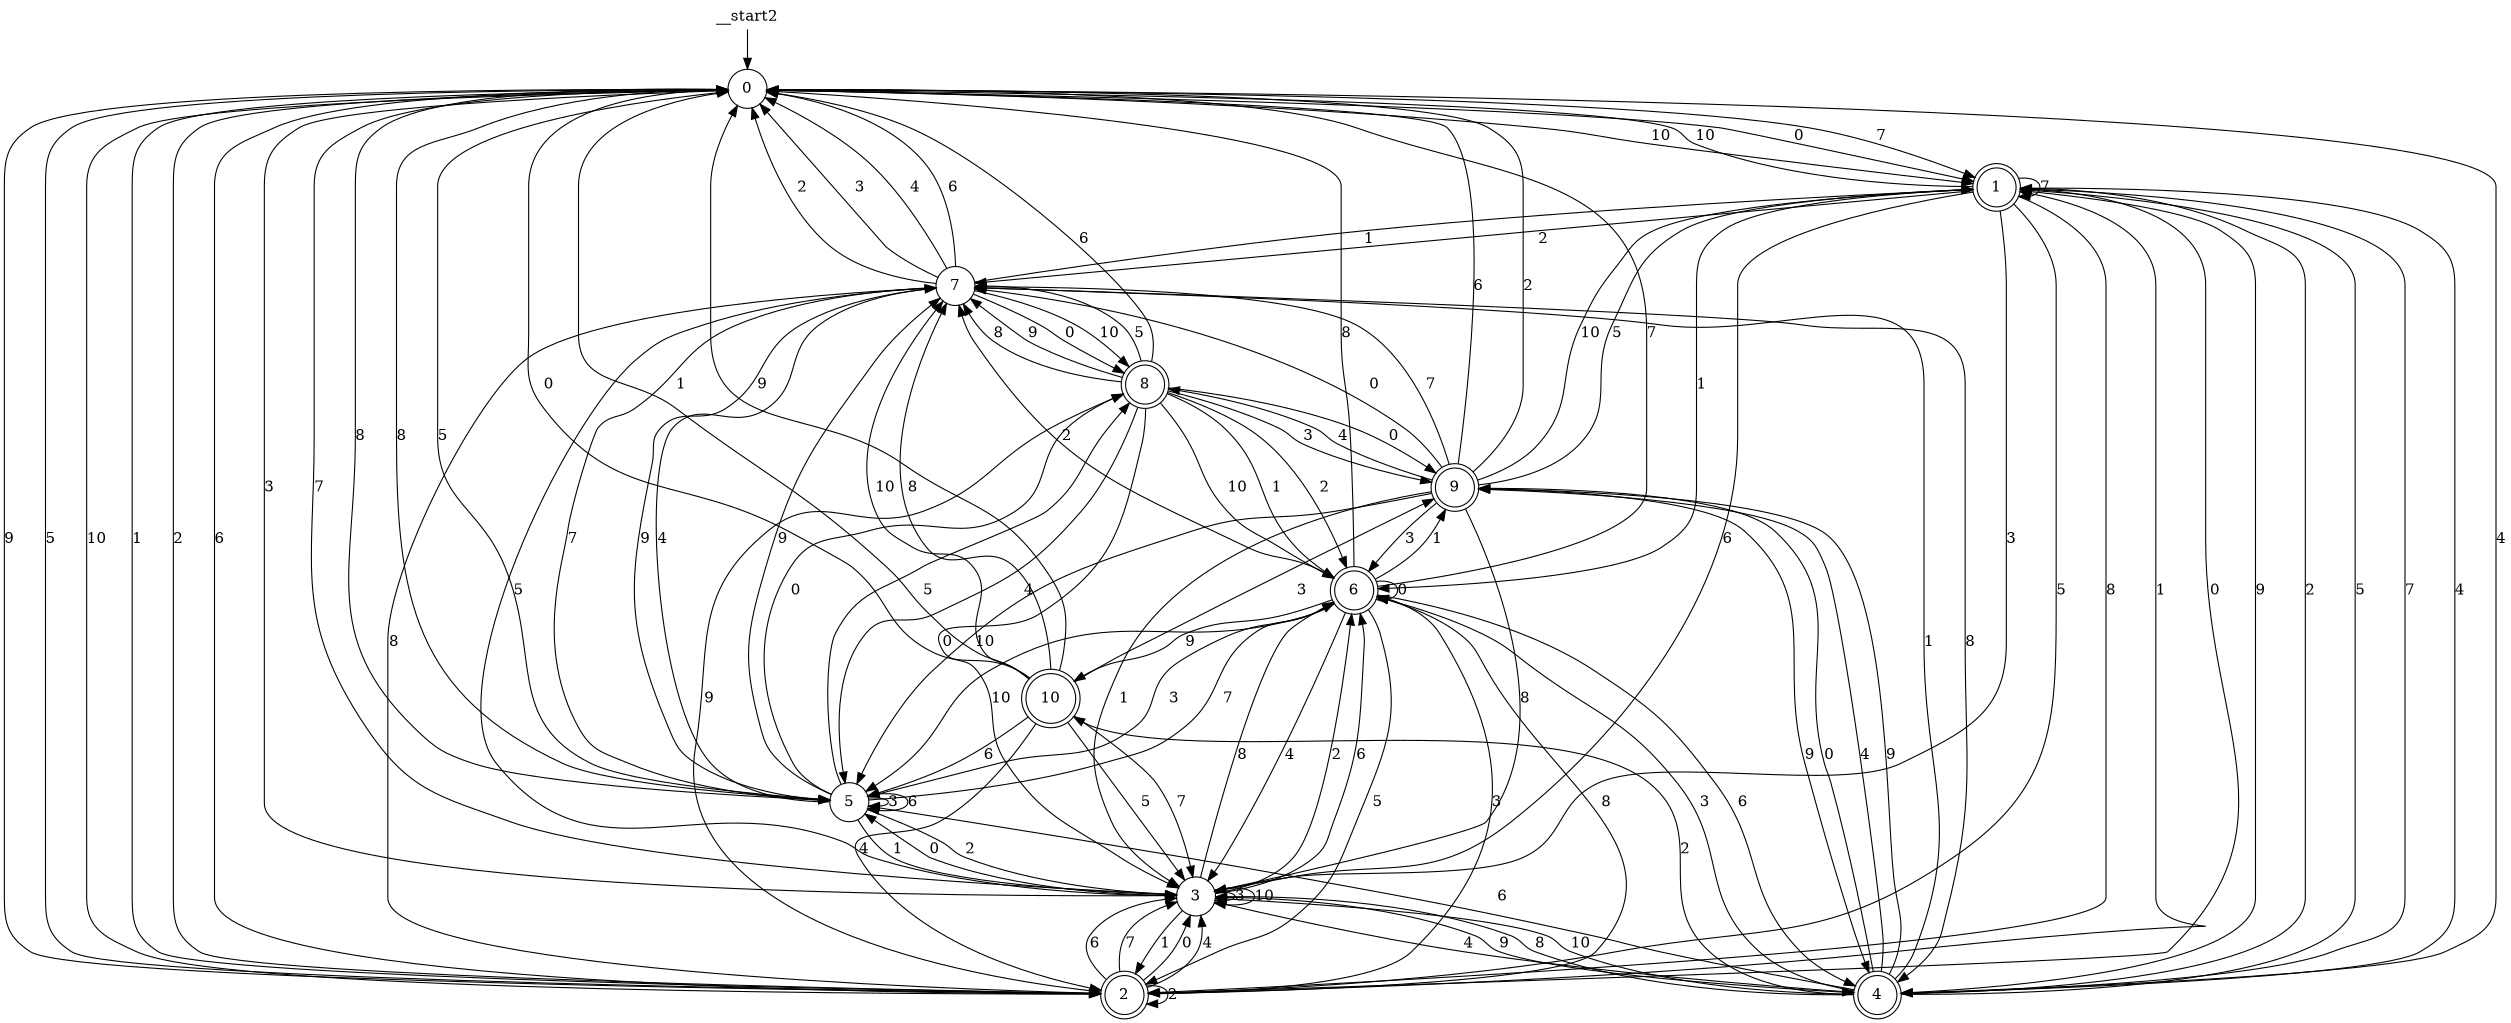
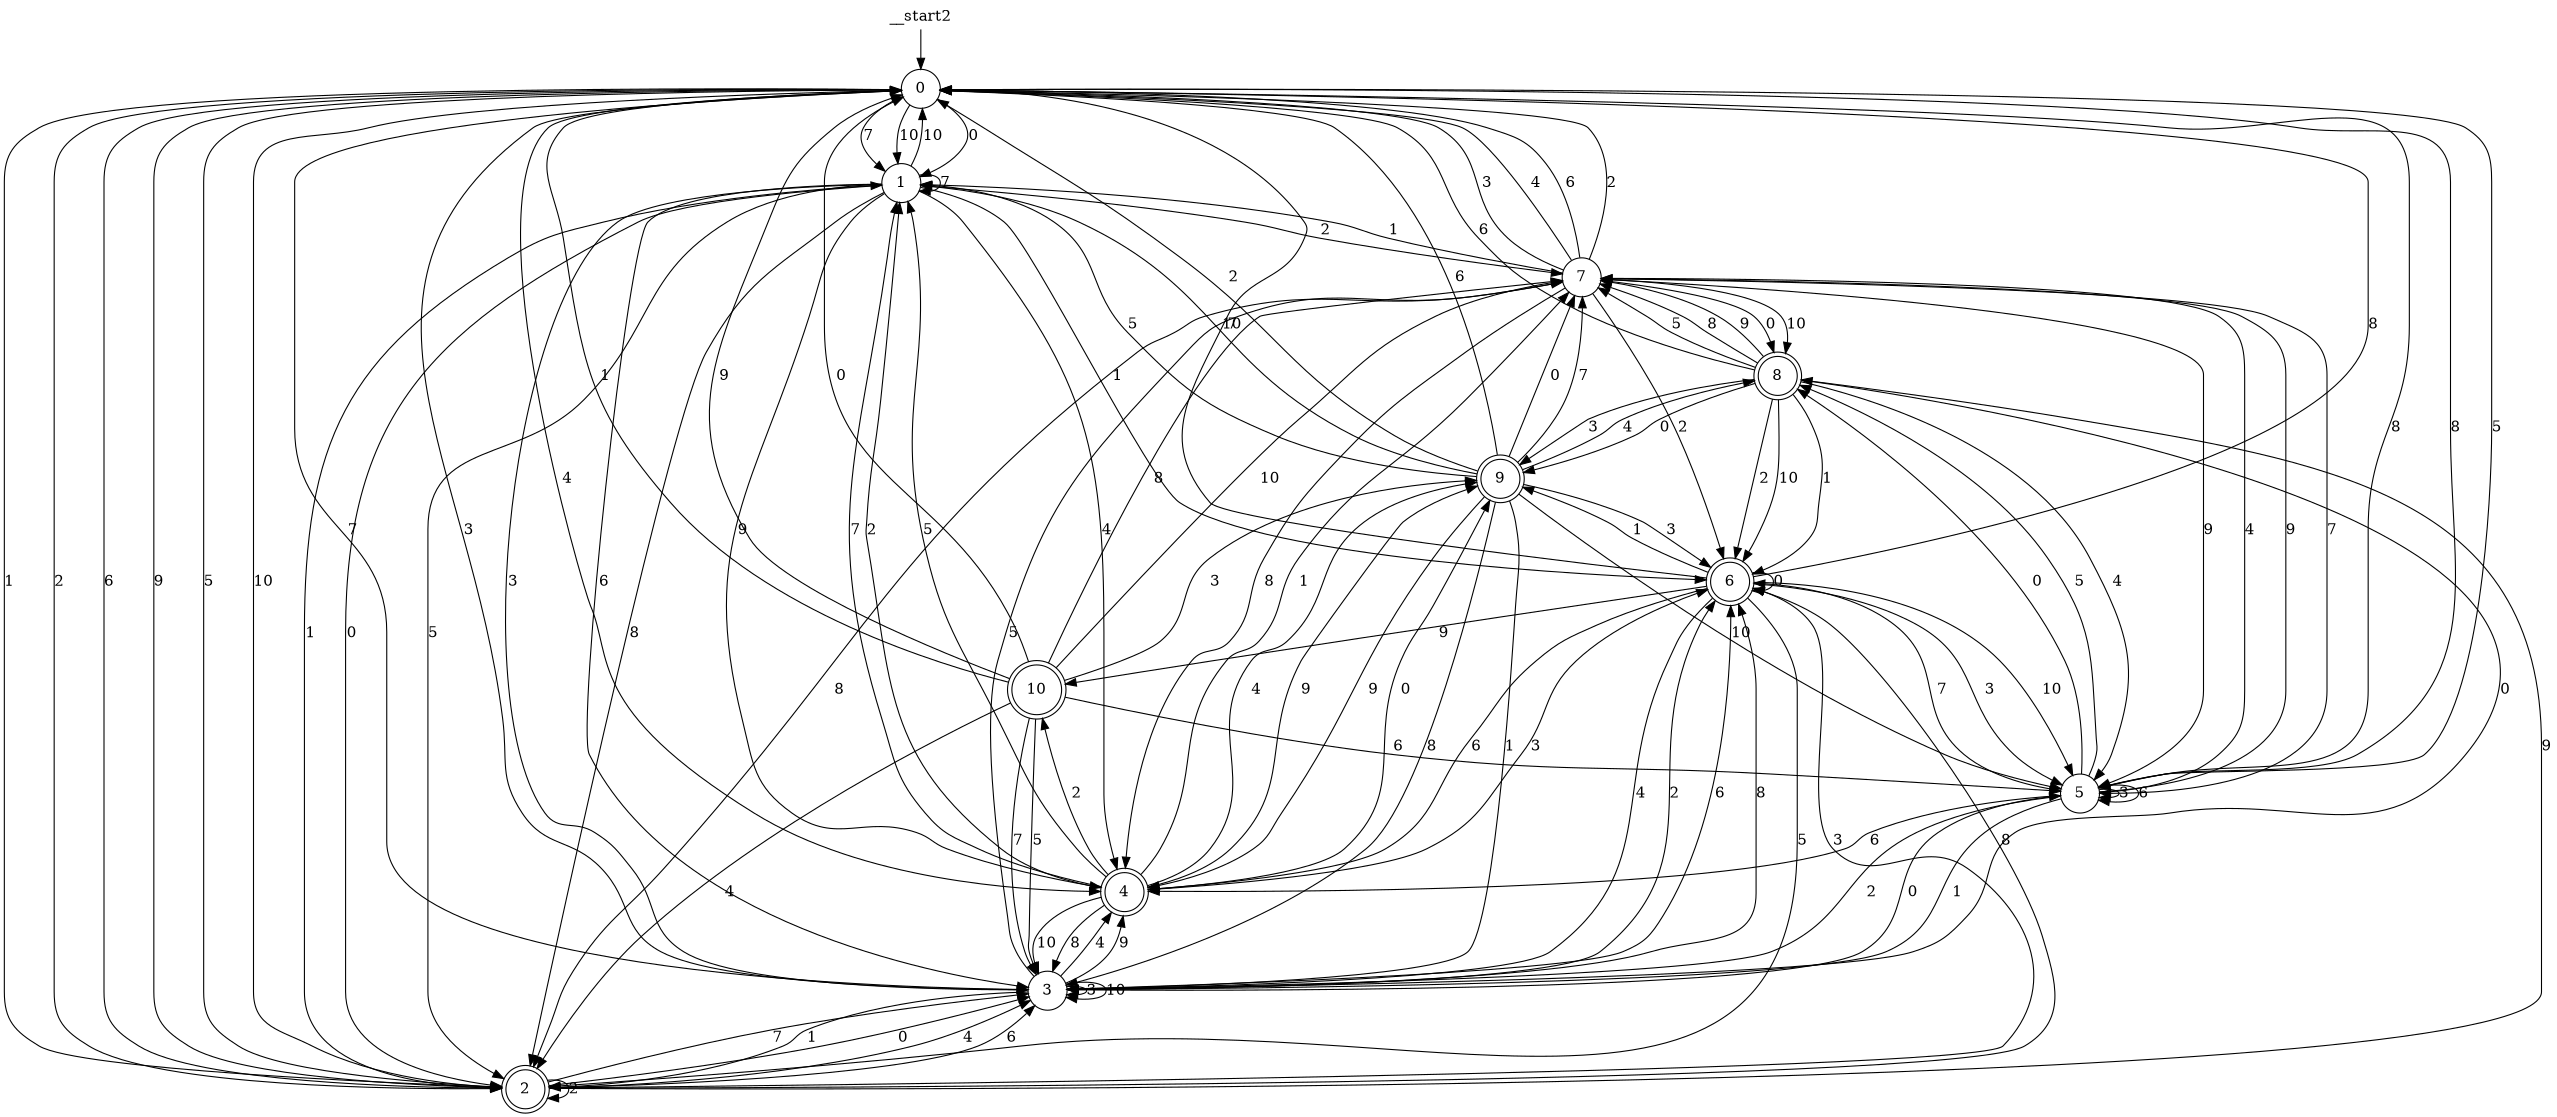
node "1": shape doublecircle -> circle
edge "6" -> "7": reversed
edge "4" -> "5": reversed
